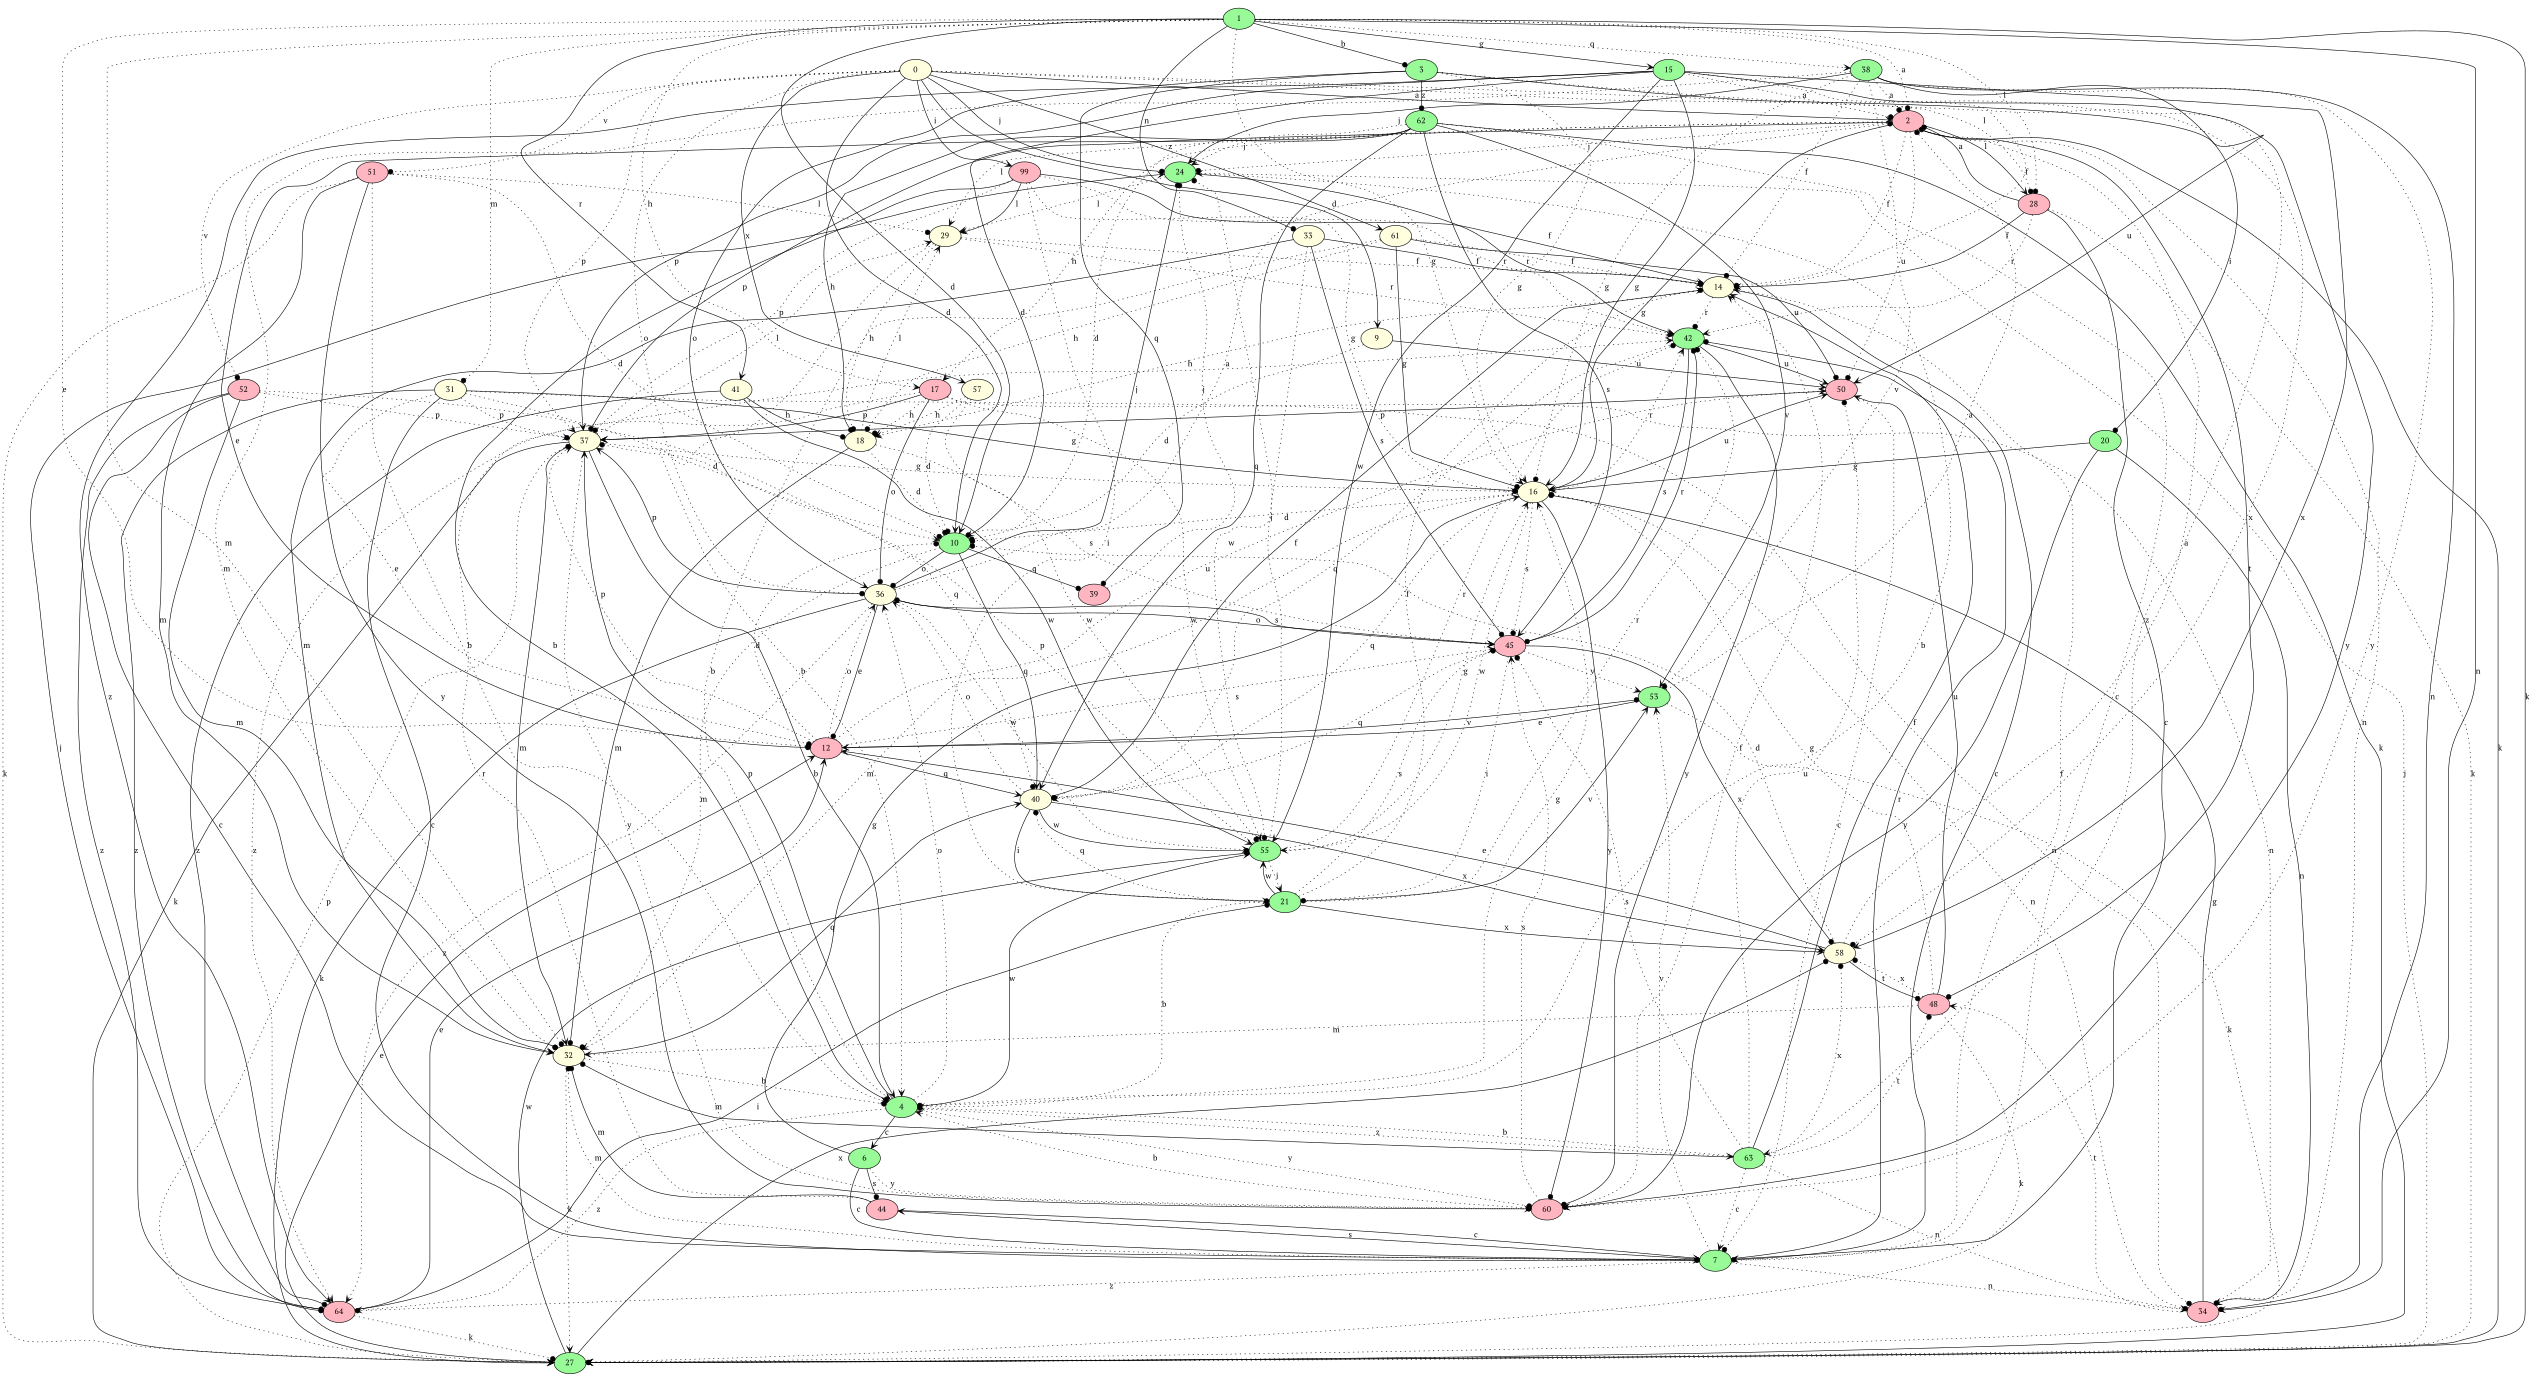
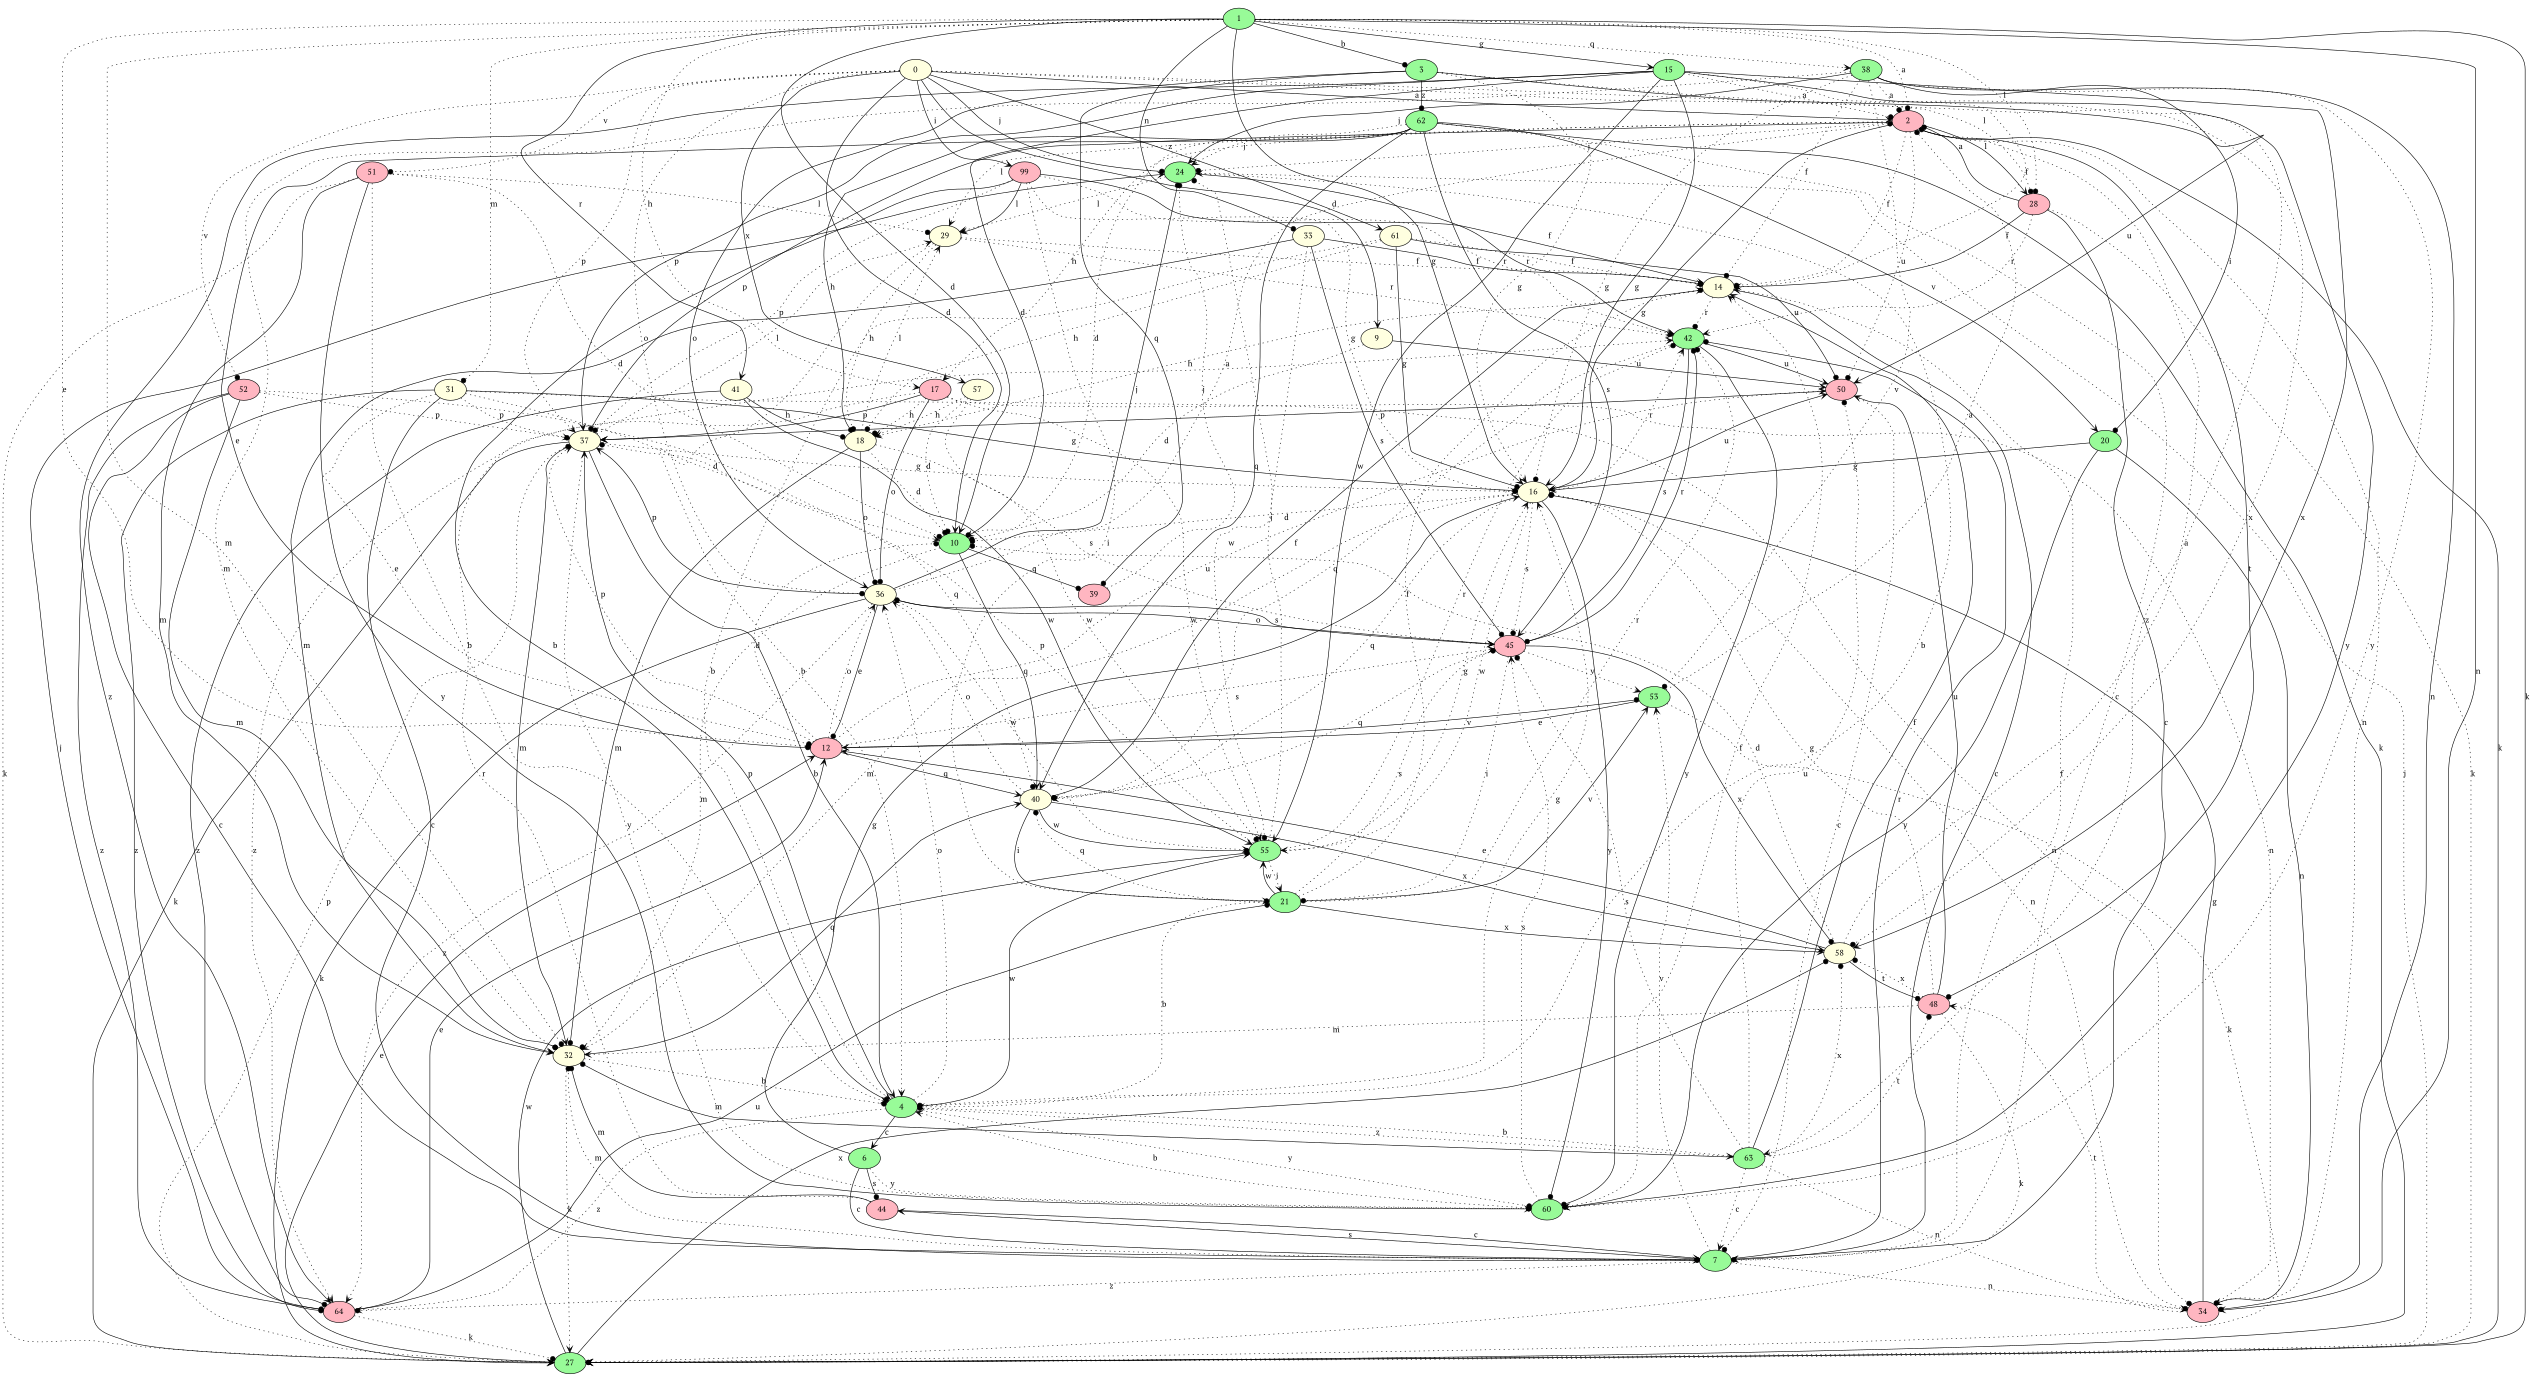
edge "1" -> "16": style dotted -> solid
edge "62" -> "53": now "62" -> "20"
edge "10" -> "36": now "18" -> "36"
edge "64" -> "21": label "i" -> "u"
node "60": fillcolor lightpink -> palegreen
